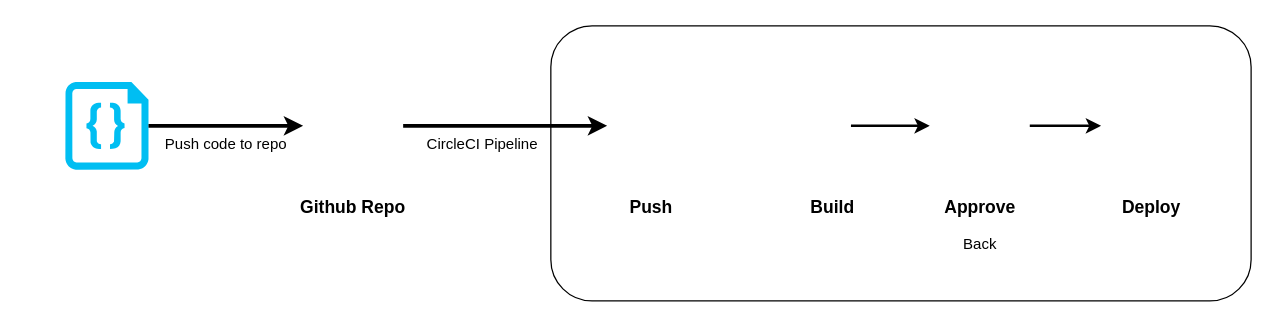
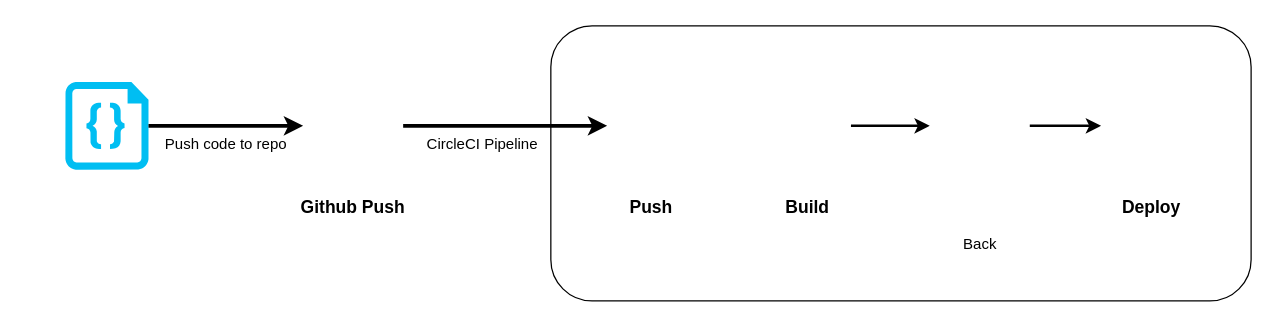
node "Github Repo": label "Github Repo" -> "Github Push"
node "Build": moved (832, 207) -> (807, 207)
node "Approve": removed
